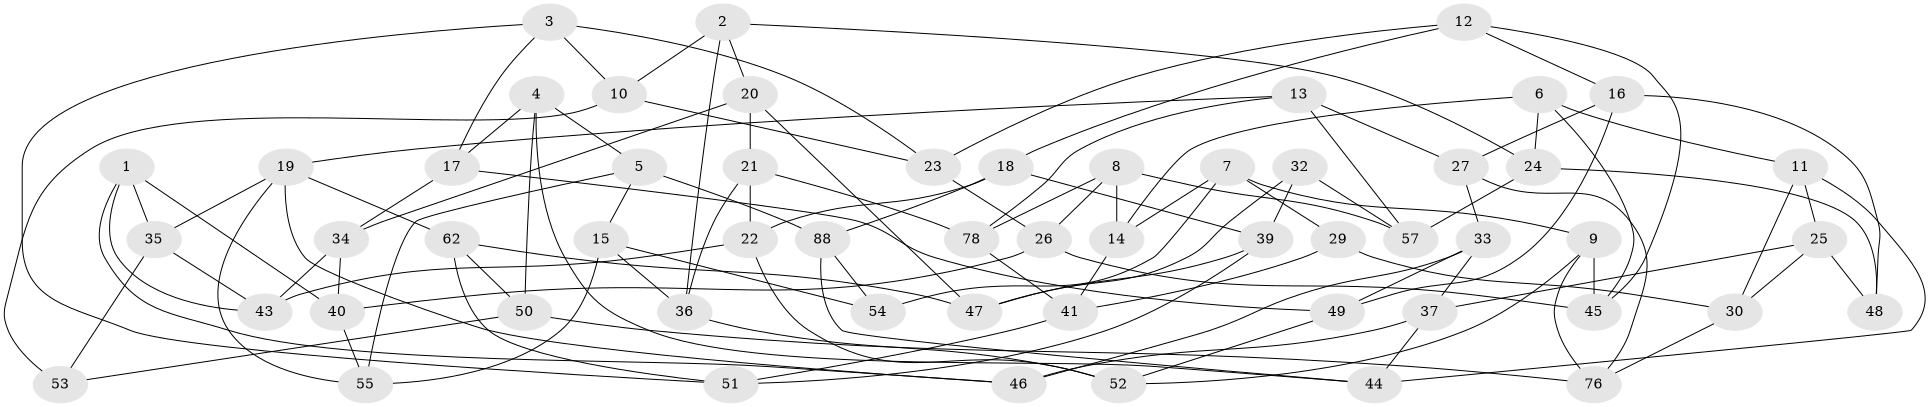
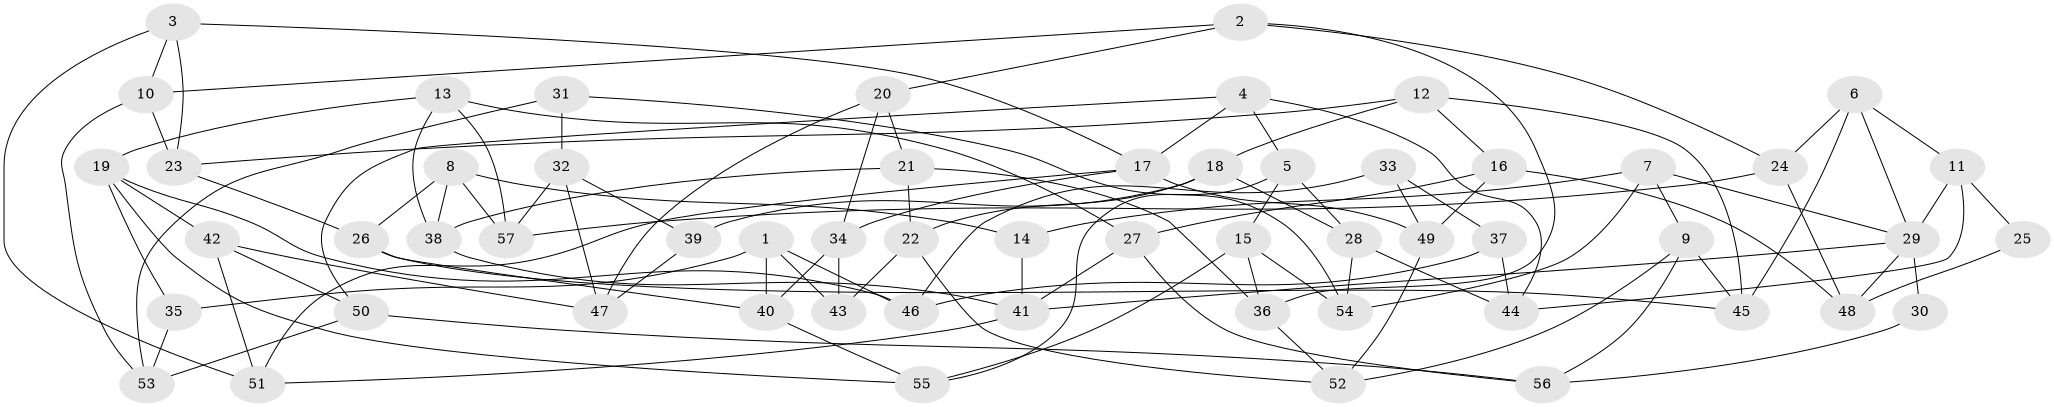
node "31": added
edge "6" -- "14": now "6" -- "29"
edge "27" -- "33": now "27" -- "41"
node "62": label "62" -> "42"
node "88": label "88" -> "28"
node "78": label "78" -> "38"
edge "11" -- "30": now "11" -- "29"
edge "35" -- "43": removed
edge "25" -- "30": removed
edge "25" -- "37": removed
edge "29" -- "48": added
edge "39" -- "51": now "17" -- "51"
node "76": label "76" -> "56"
